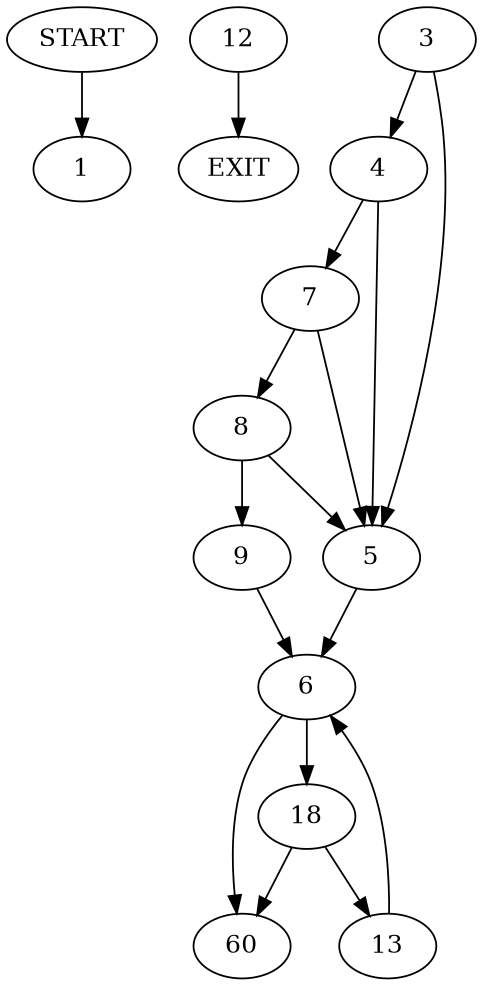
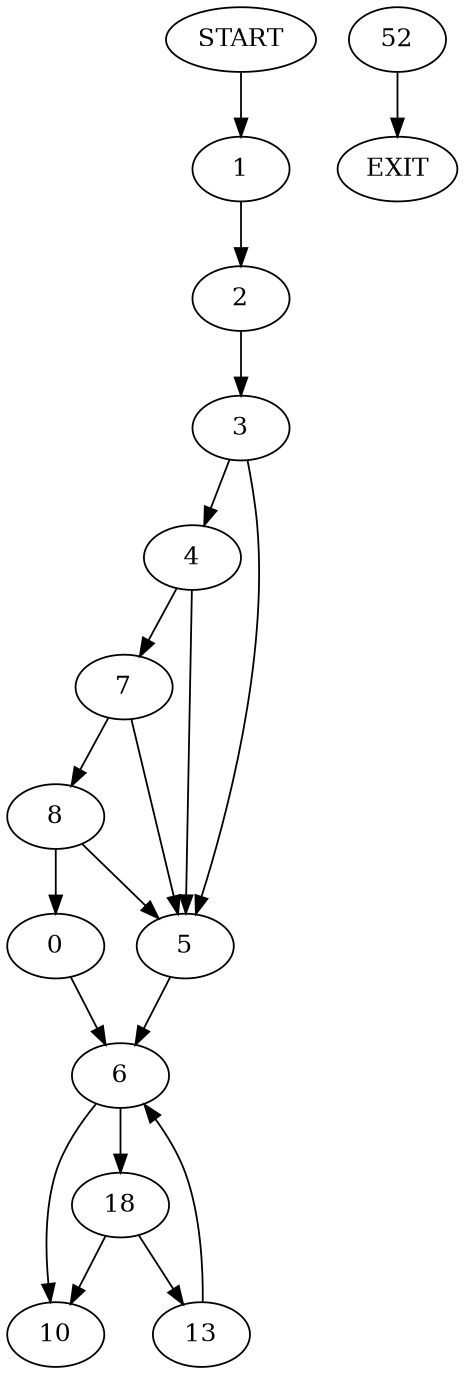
node "12": label "12" -> "52"
node "2": added
node "9": label "9" -> "0"
node "60": label "60" -> "10"
